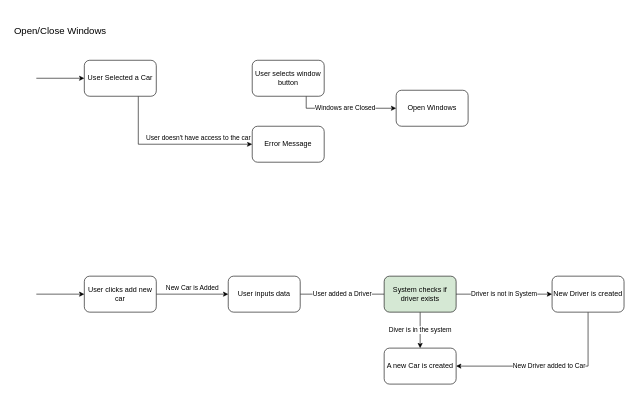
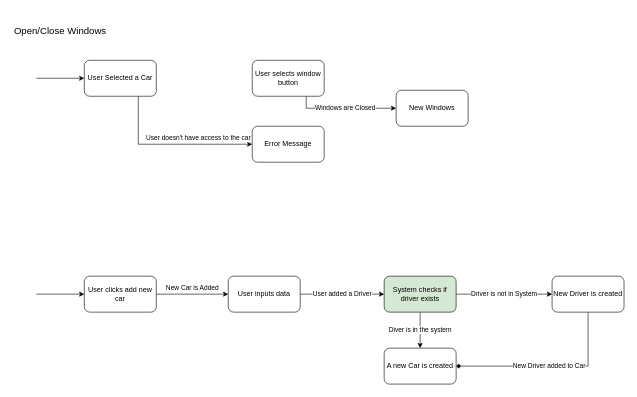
node "Open Windows": label "Open Windows" -> "New Windows"
edge "User inputs data" -- "System checks if driver exists": arrowhead none -> classic
edge "New Driver is created" -> "A new Car is created": arrowhead classic -> diamond
